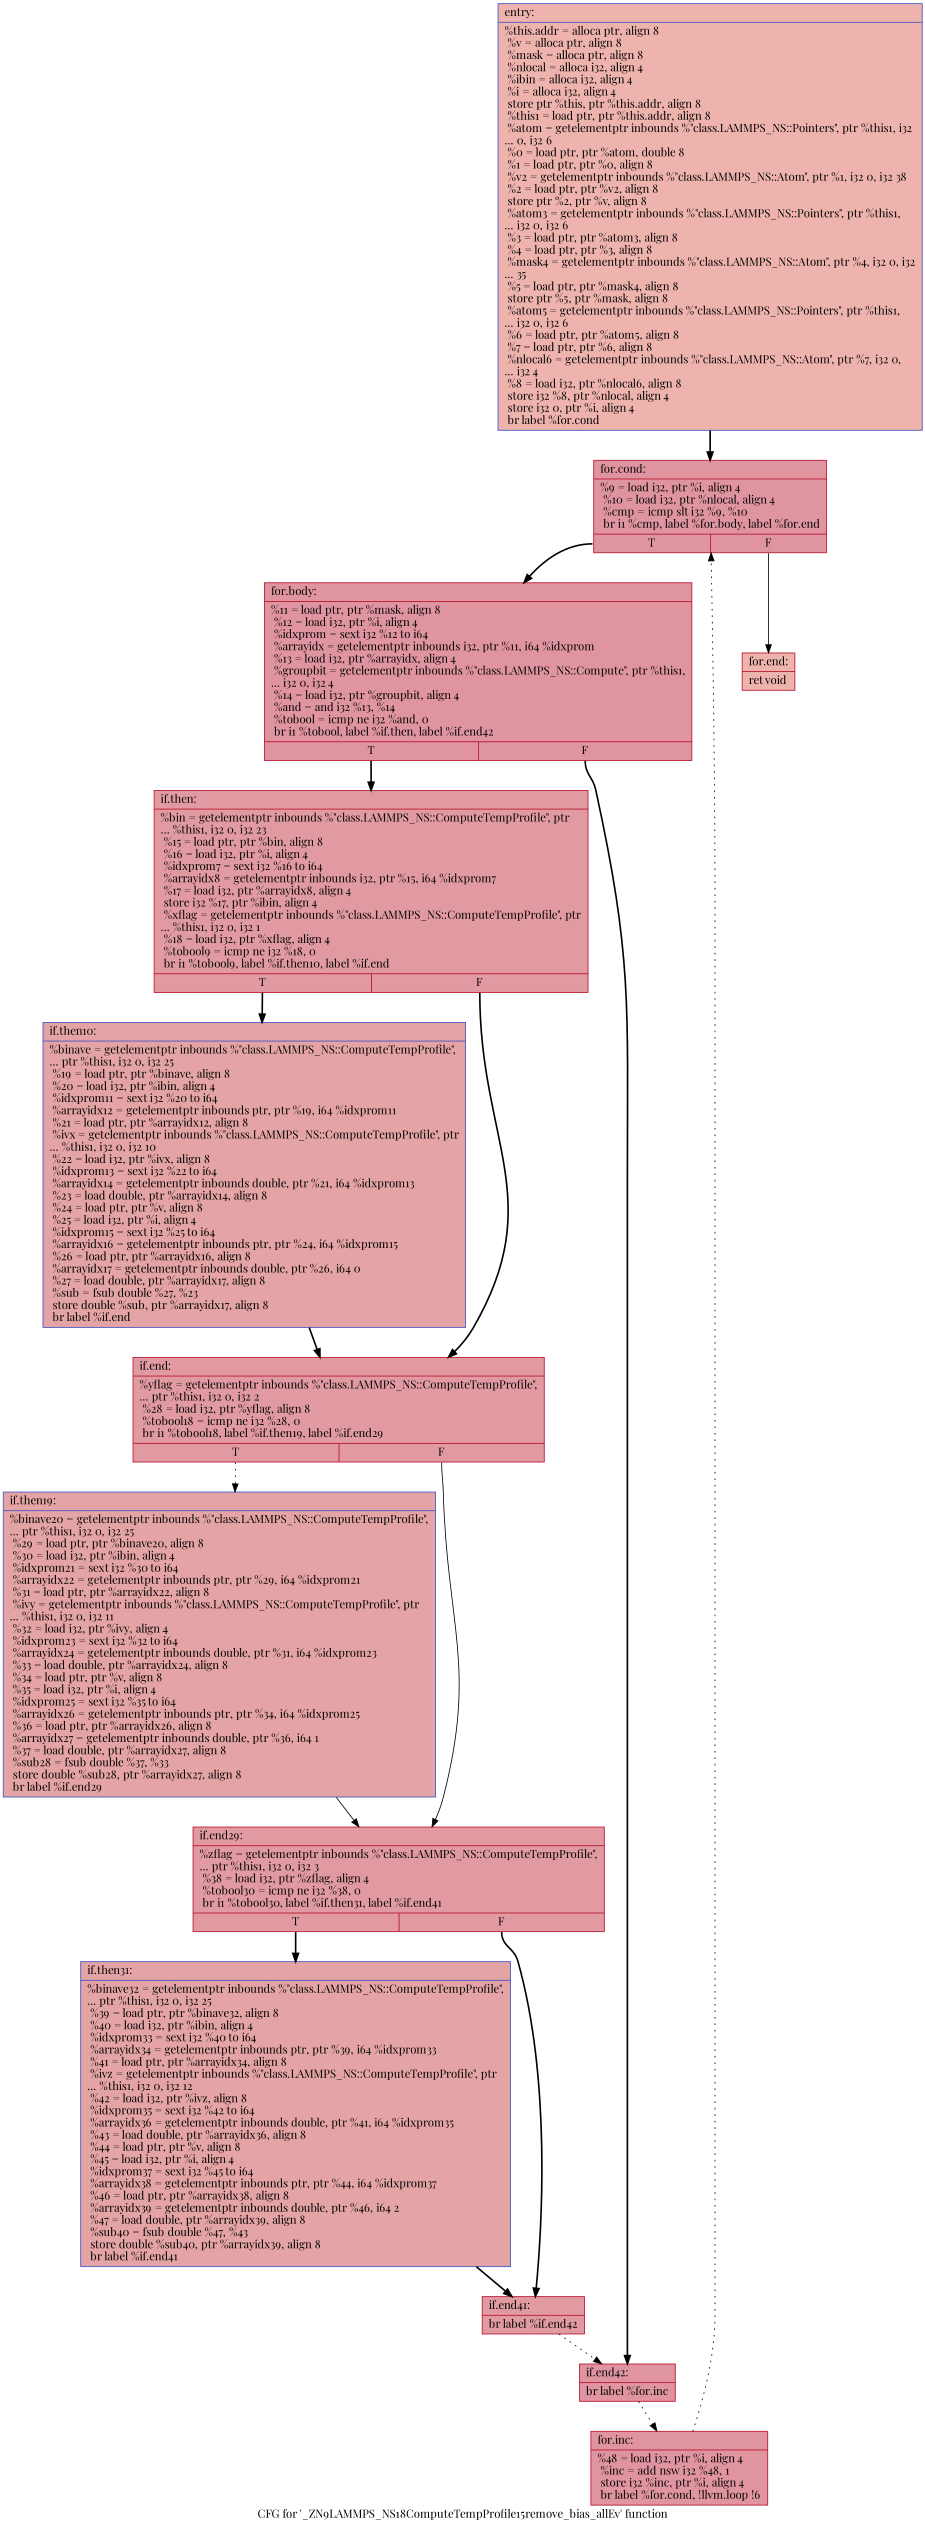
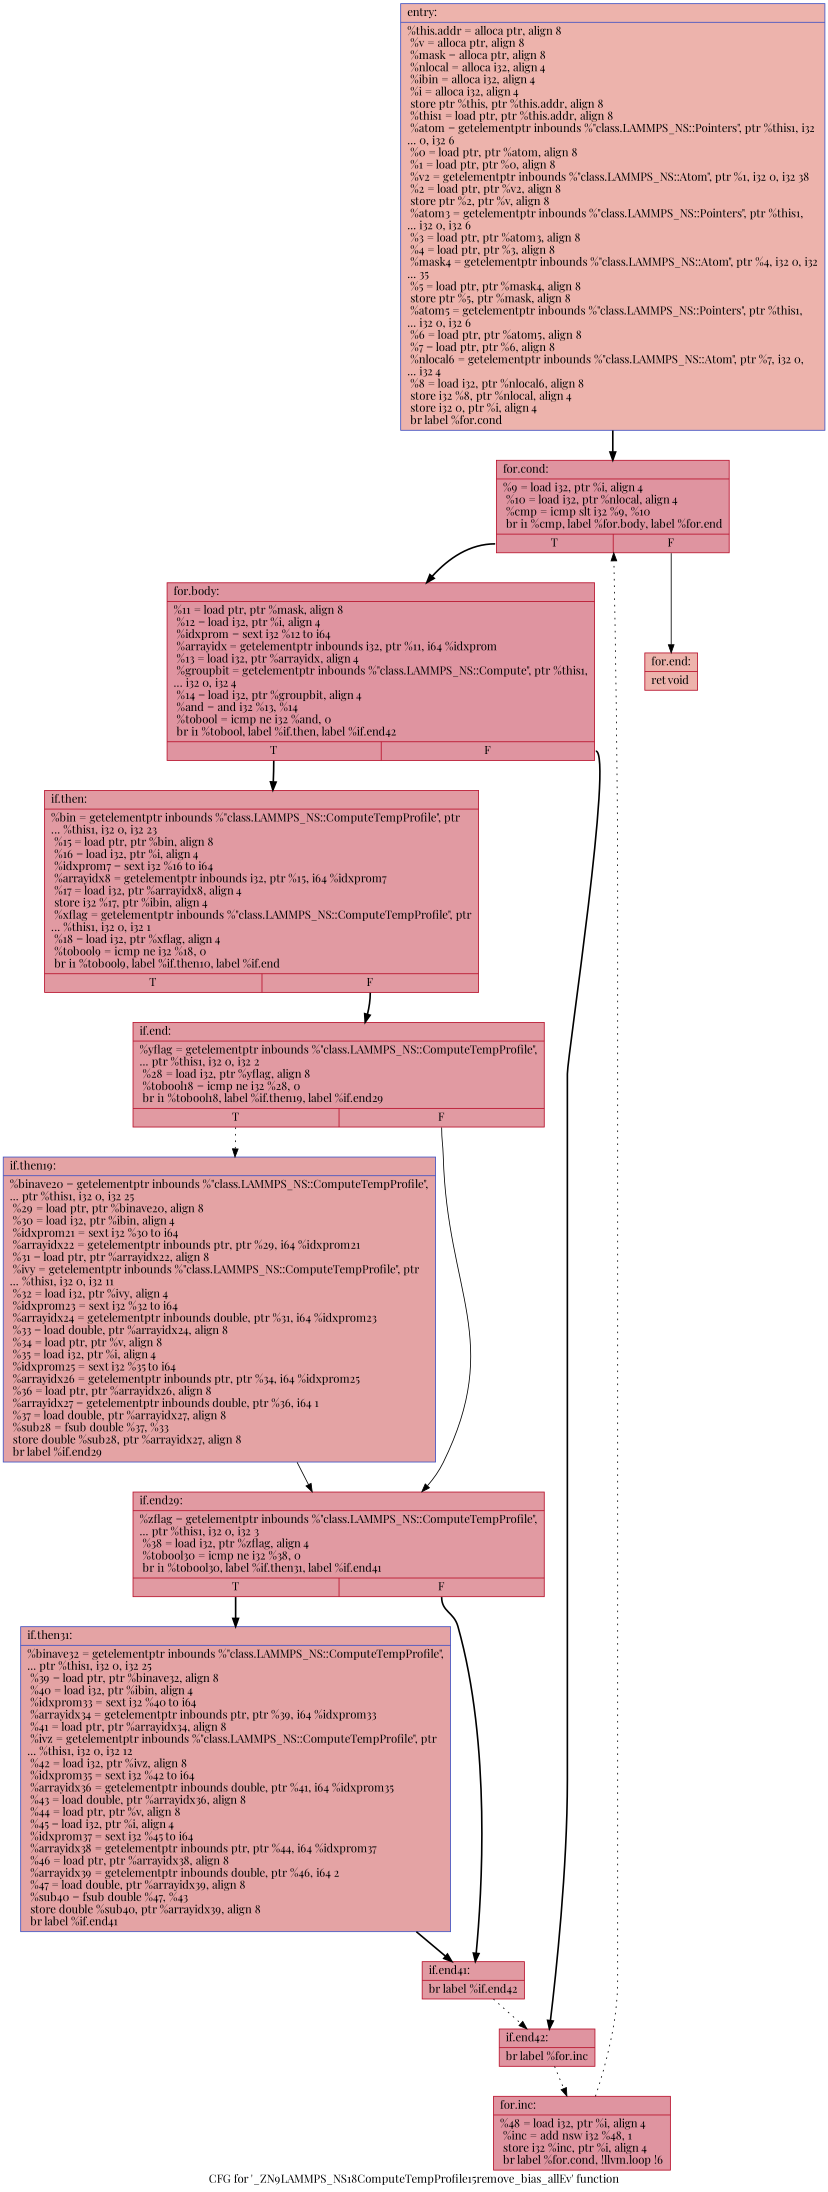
node "entry:": text "%0 = load ptr, ptr %atom, double 8" -> "%0 = load ptr, ptr %atom, align 8"
node "if.then10:": removed
